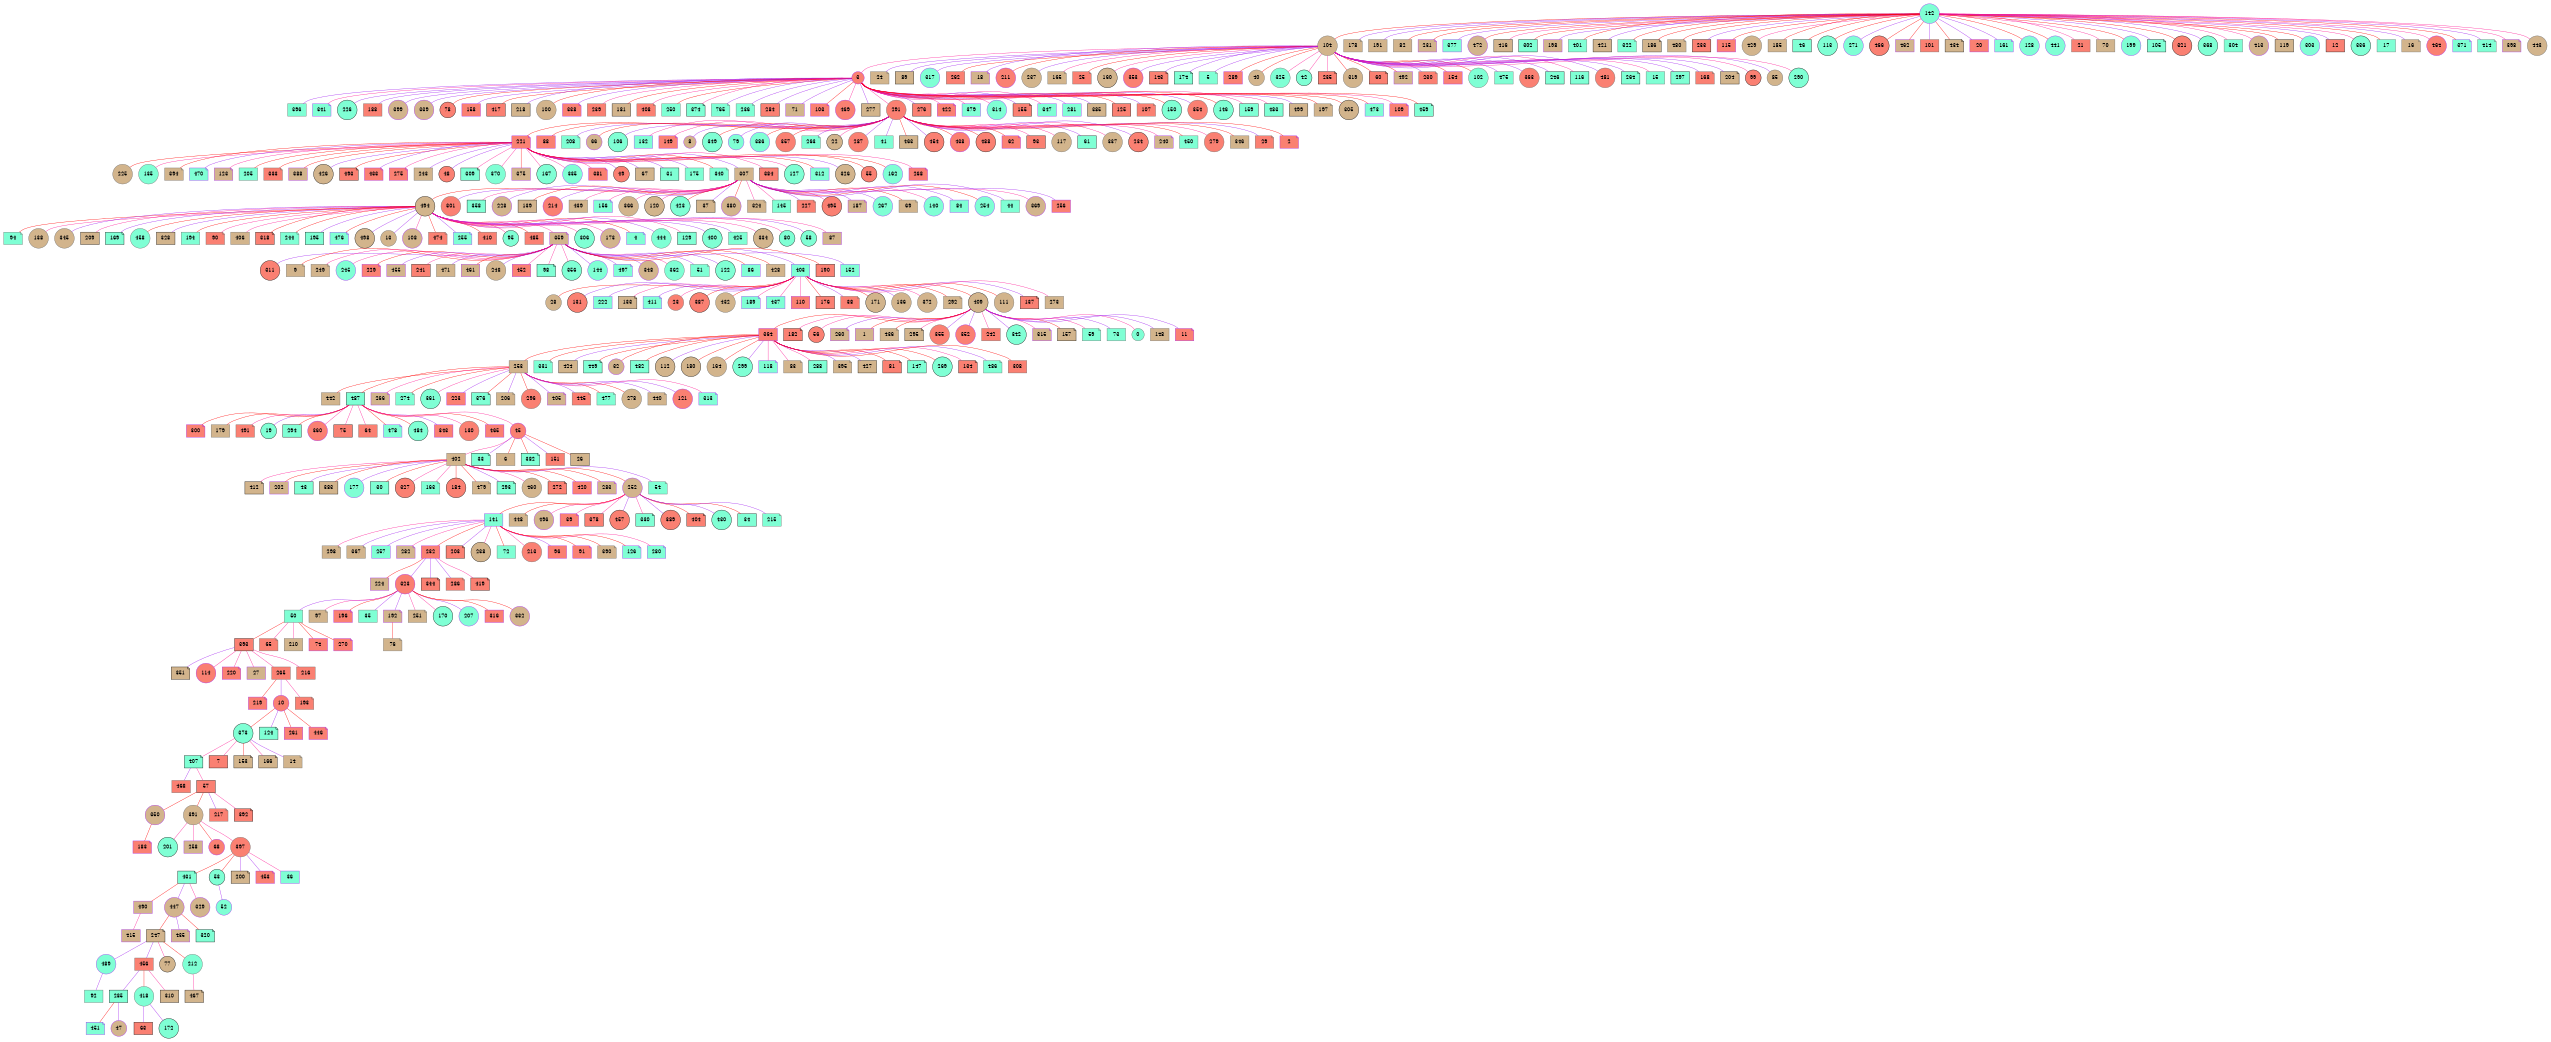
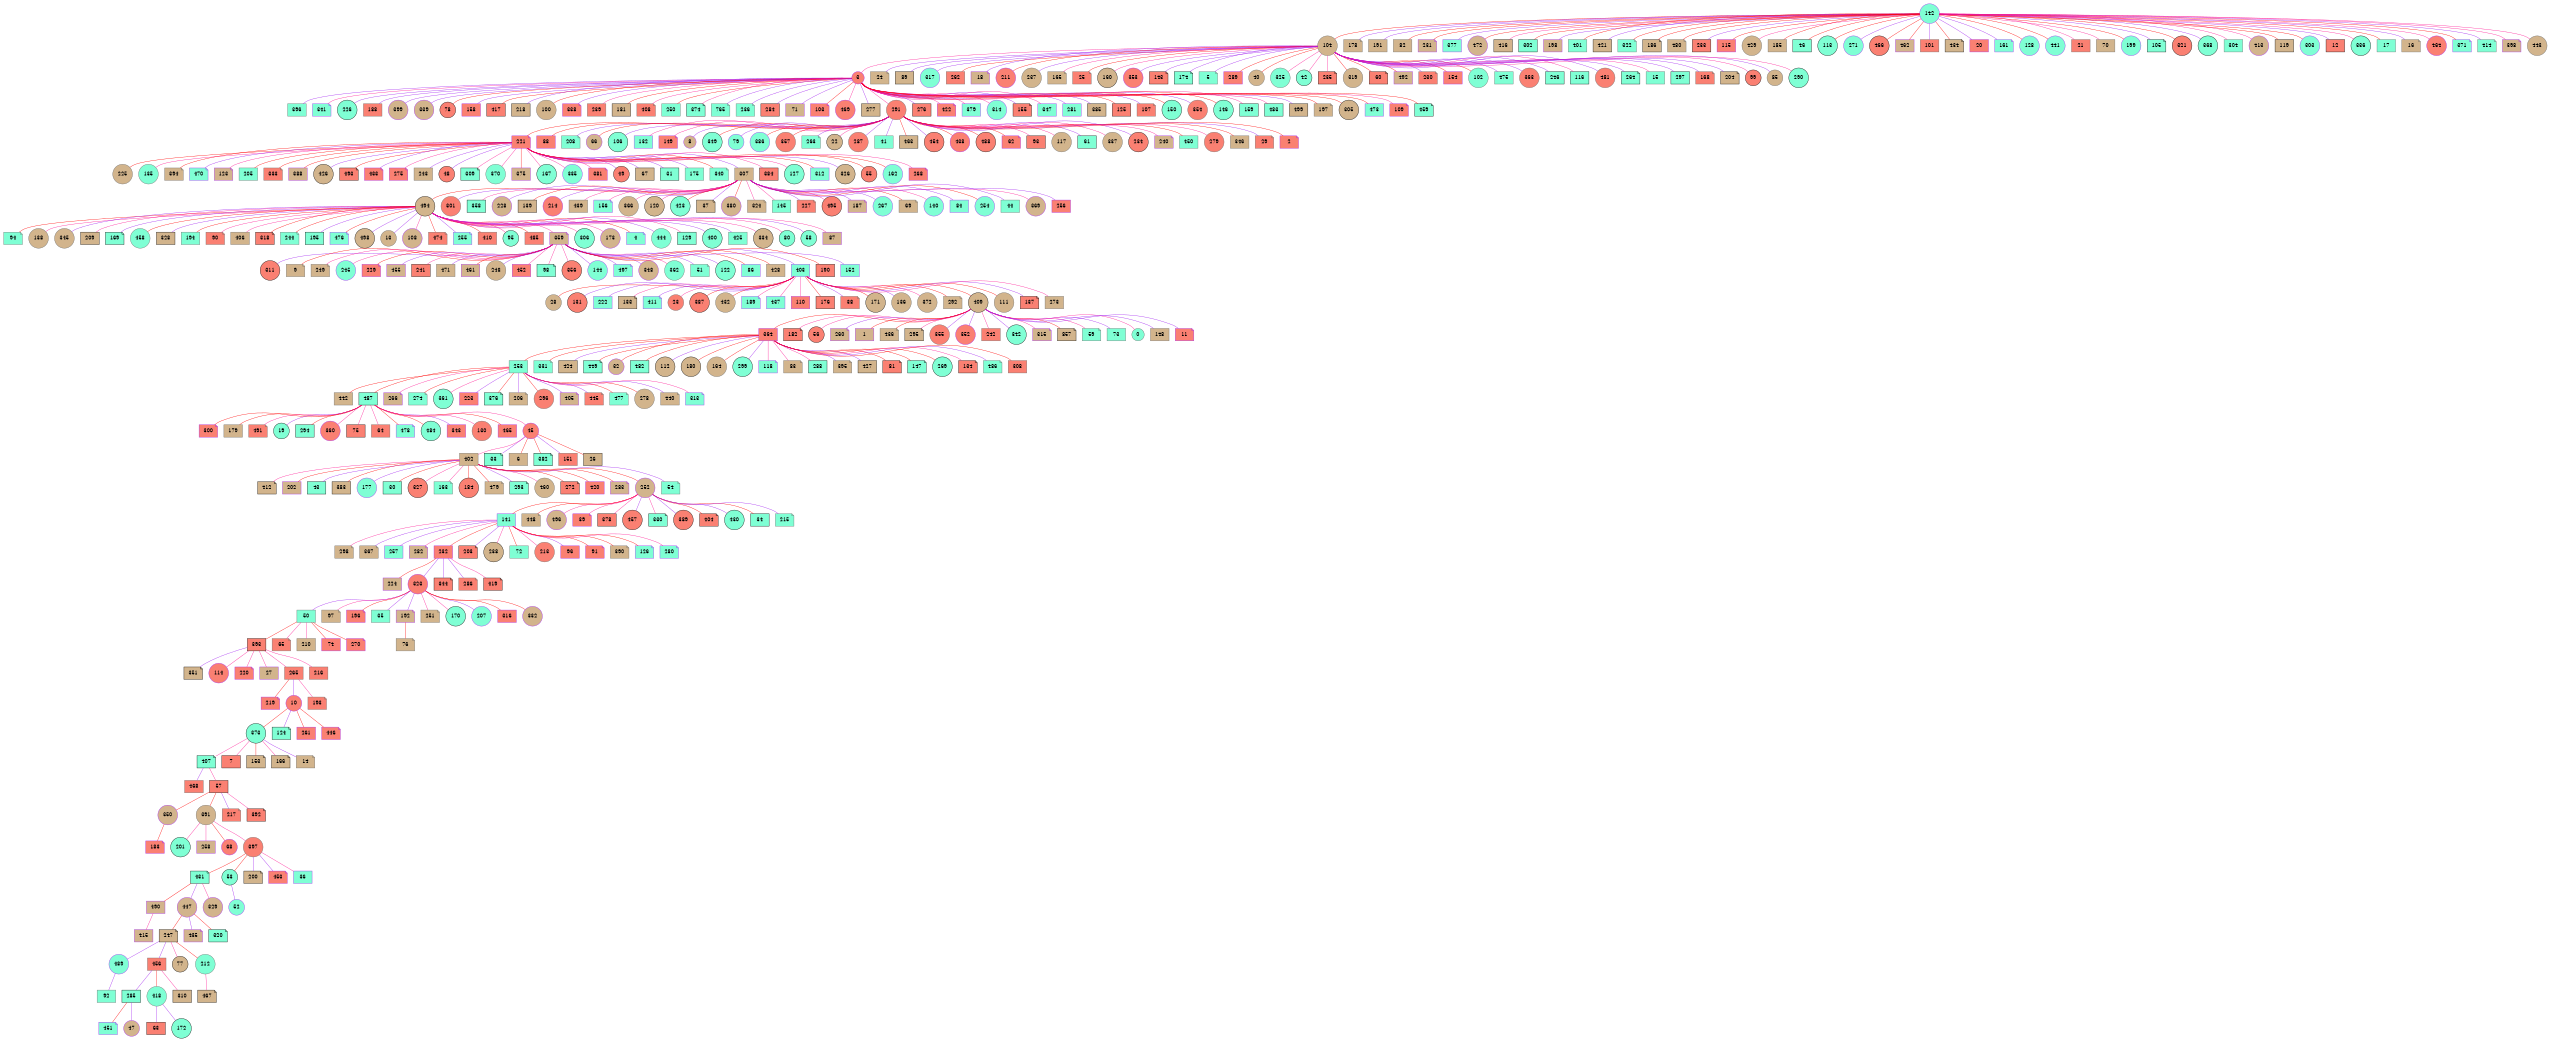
node "356": fillcolor aquamarine -> salmon
node "157": label "157" -> "857"
node "253": fillcolor tan -> aquamarine
node "121": removed
